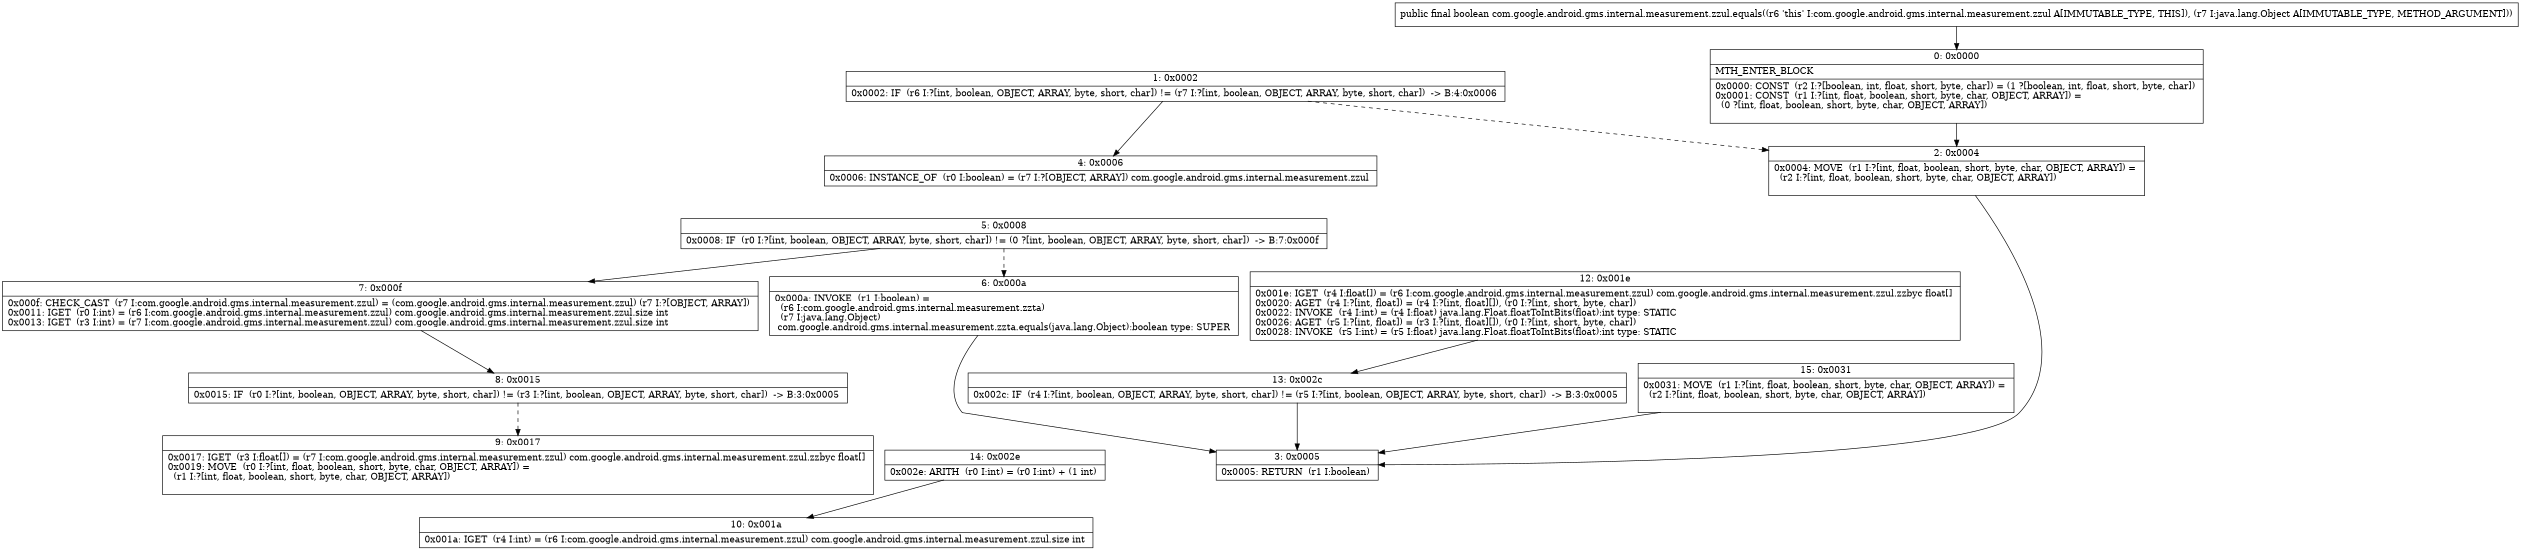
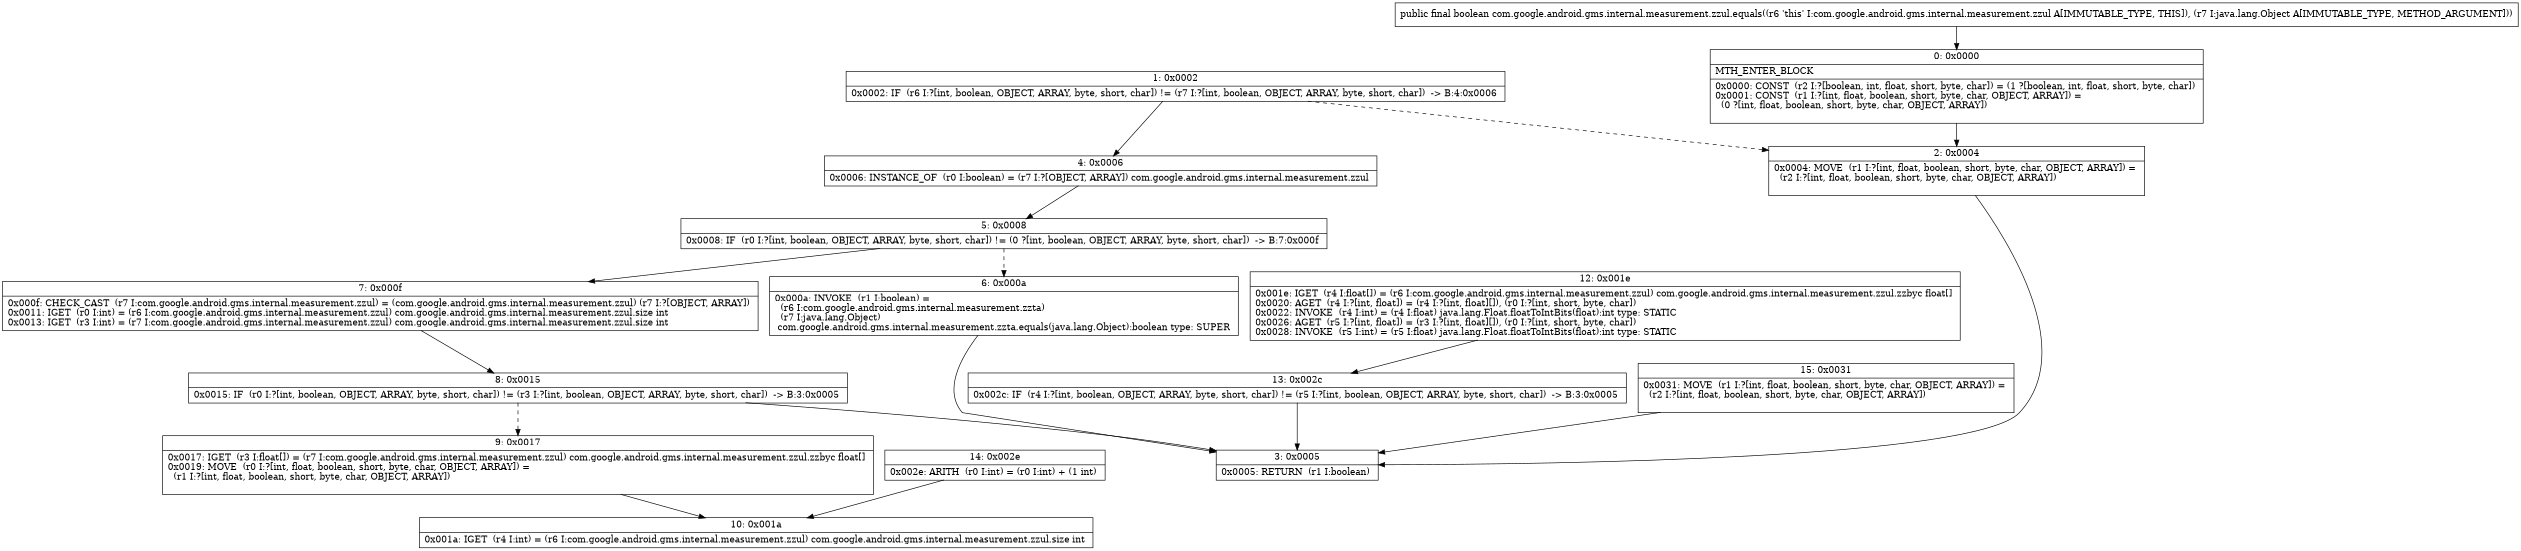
edge "4: 0x0006" -> "5: 0x0008": added
edge "8: 0x0015" -> "3: 0x0005": added
edge "9: 0x0017" -> "10: 0x001a": added
